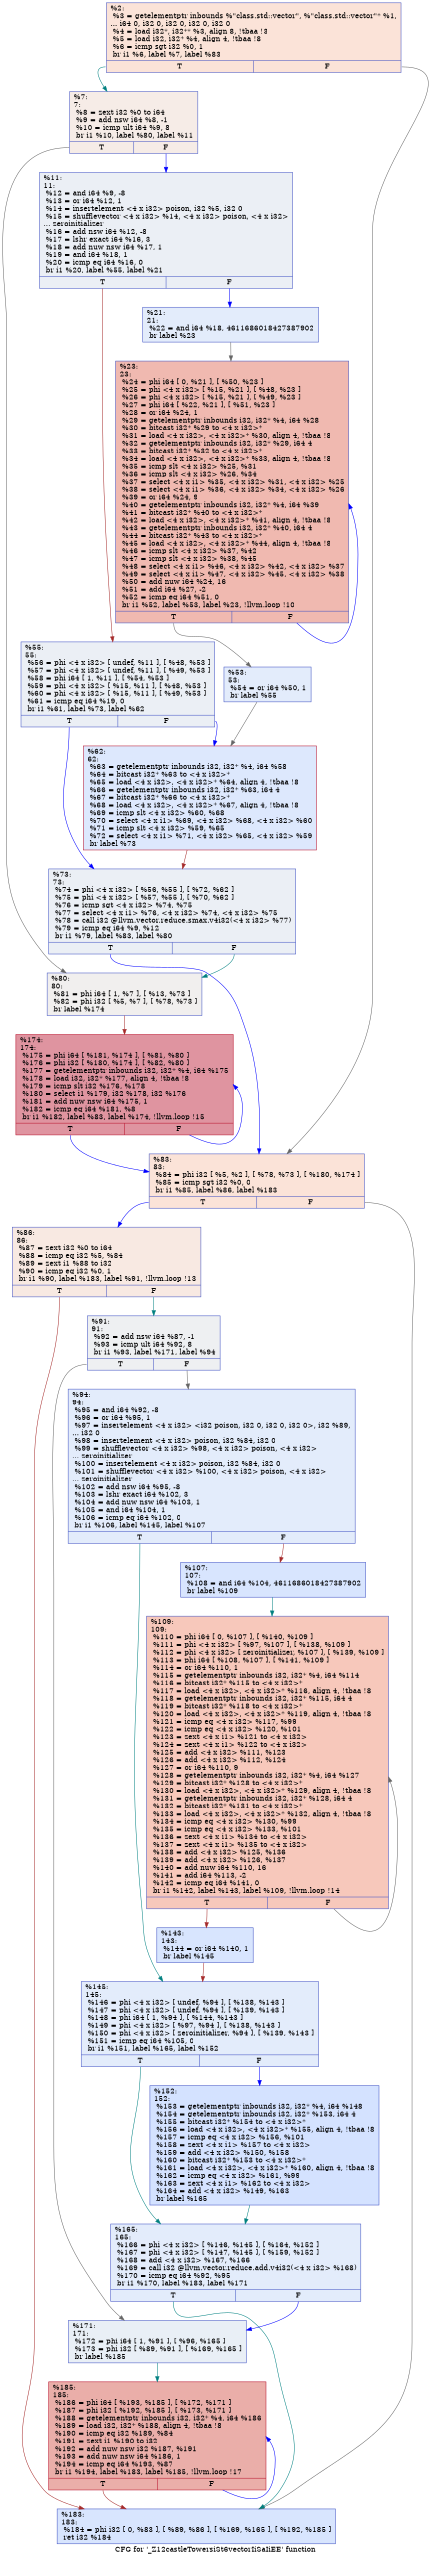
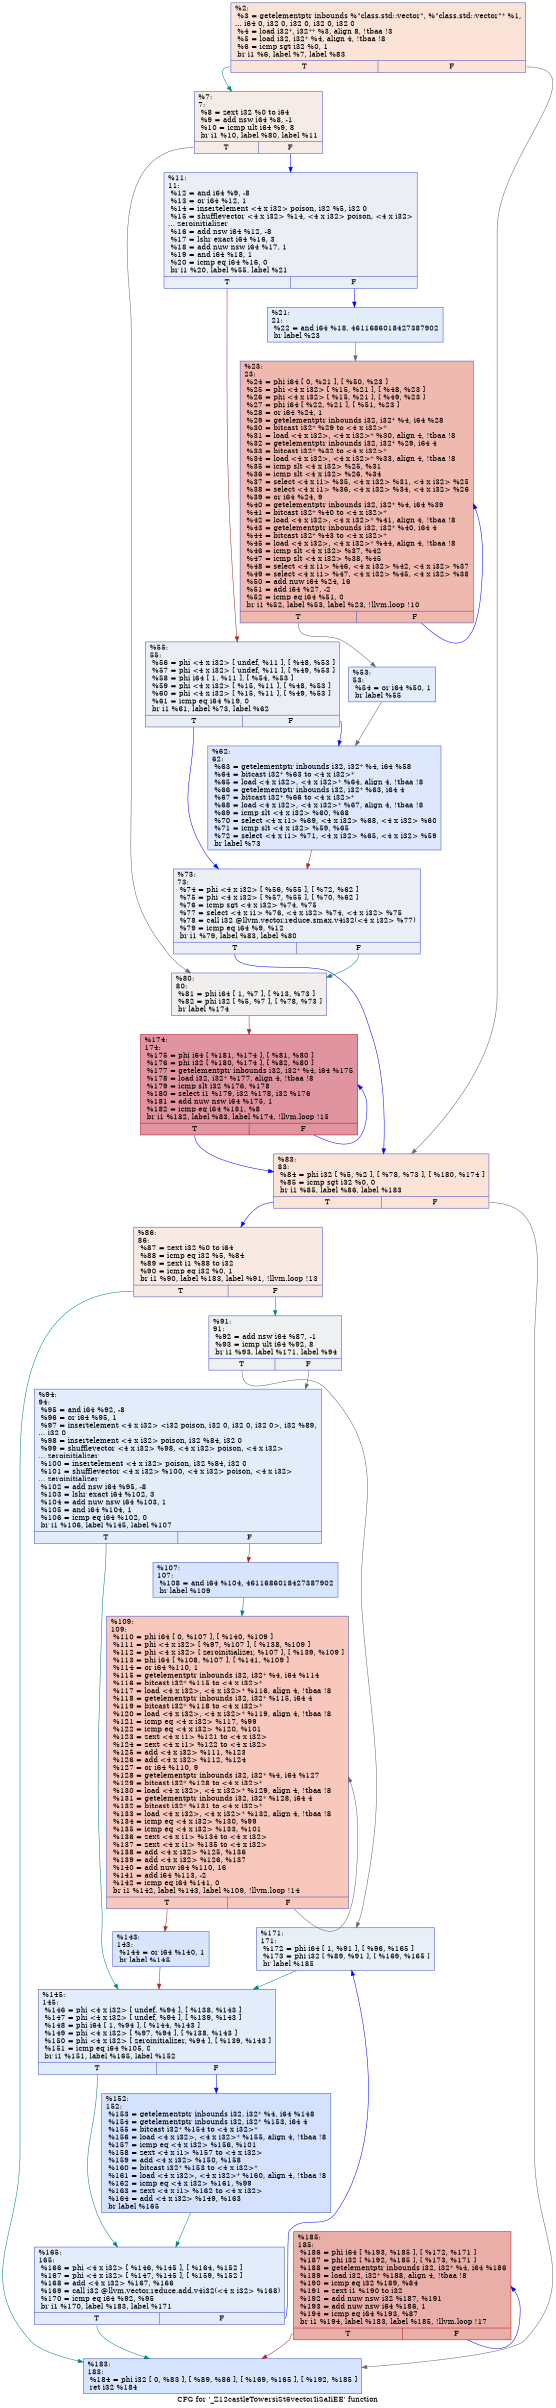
node "%62:": color #b70d28ff -> #3d50c3ff
edge "%86:" -> "%183:": color brown -> teal
edge "%171:" -> "%185:": now "%171:" -> "%145:"
